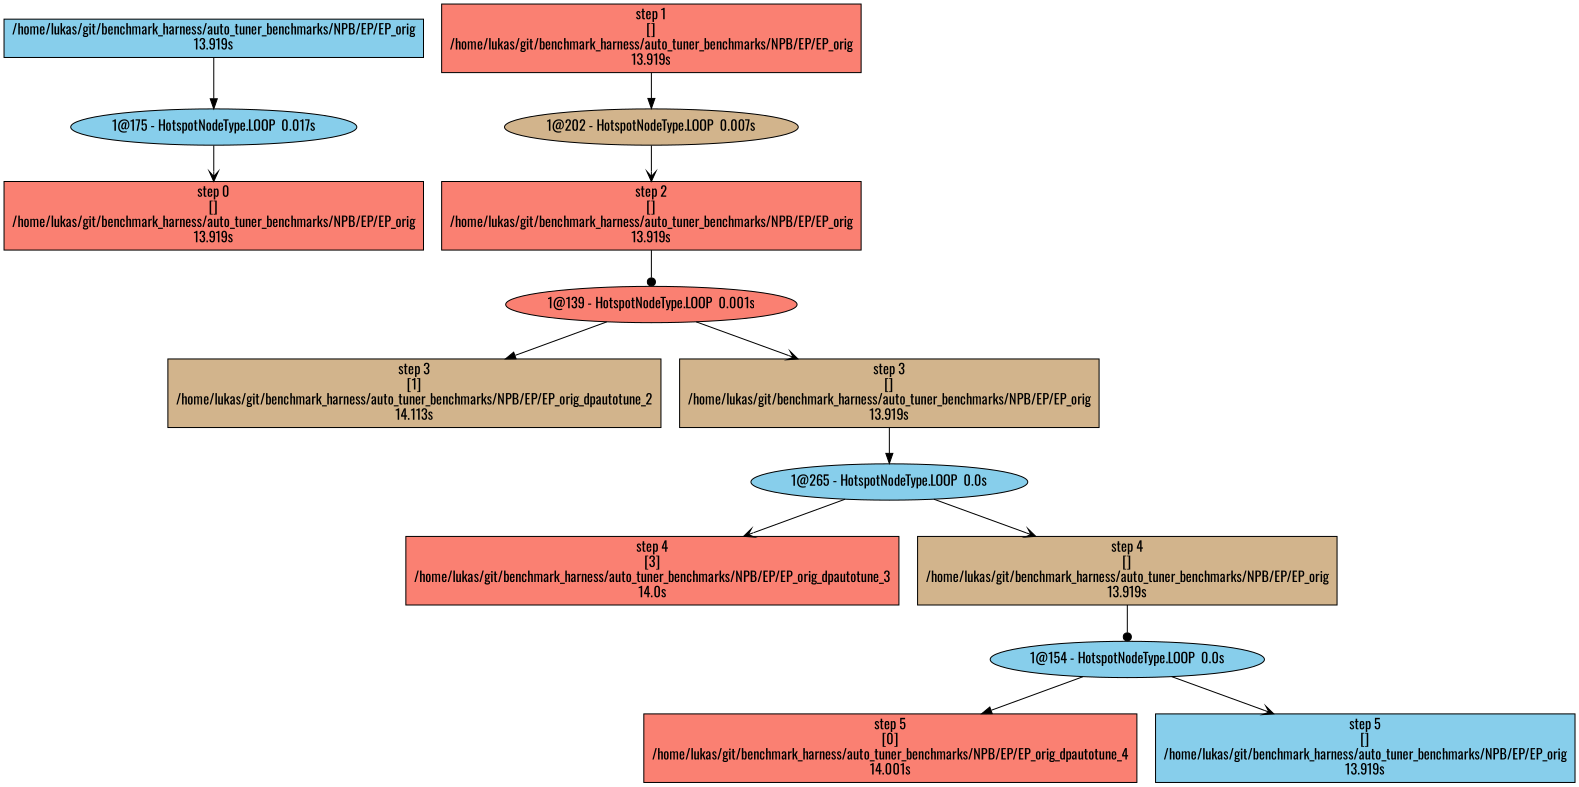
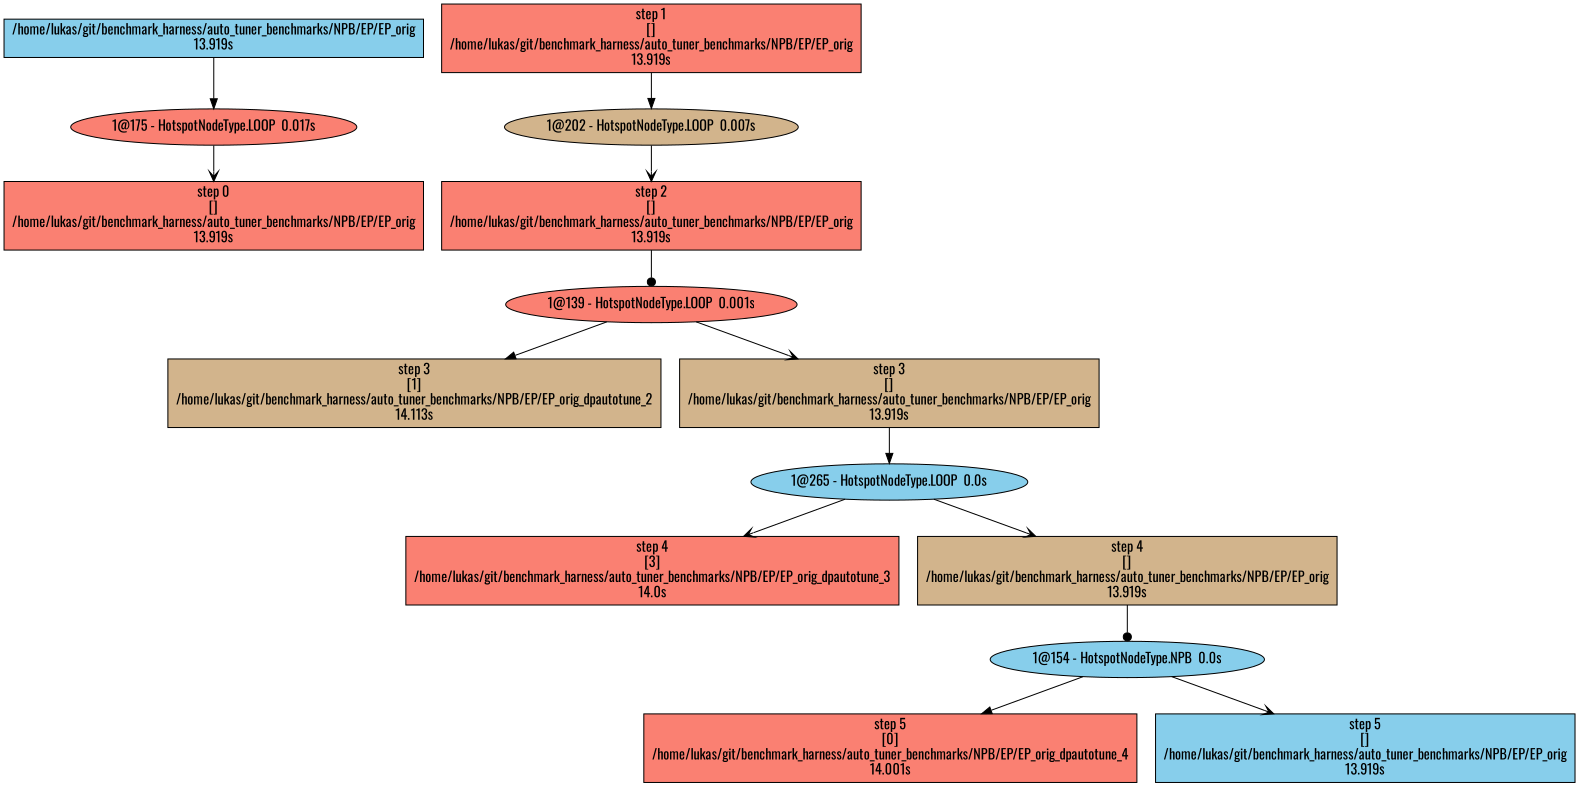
node "1@175 - HotspotNodeType.LOOP  0.017s": fillcolor skyblue -> salmon
node "1@154 - HotspotNodeType.LOOP  0.0s": label "1@154 - HotspotNodeType.LOOP  0.0s" -> "1@154 - HotspotNodeType.NPB  0.0s"
